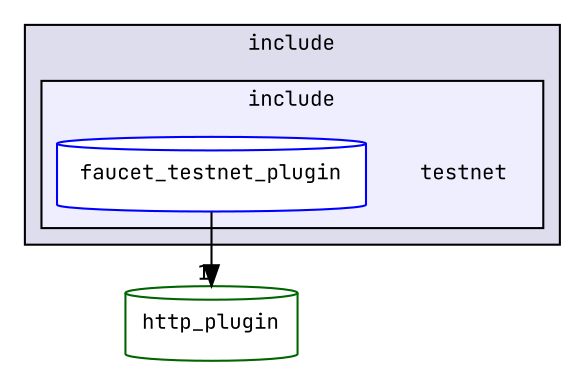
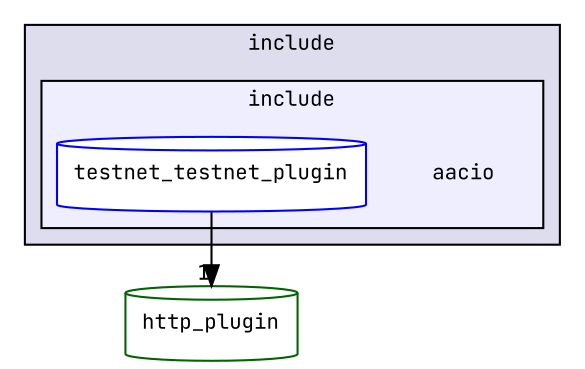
node "faucet_testnet_plugin": label "faucet_testnet_plugin" -> "testnet_testnet_plugin"
node "testnet": label "testnet" -> "aacio"
